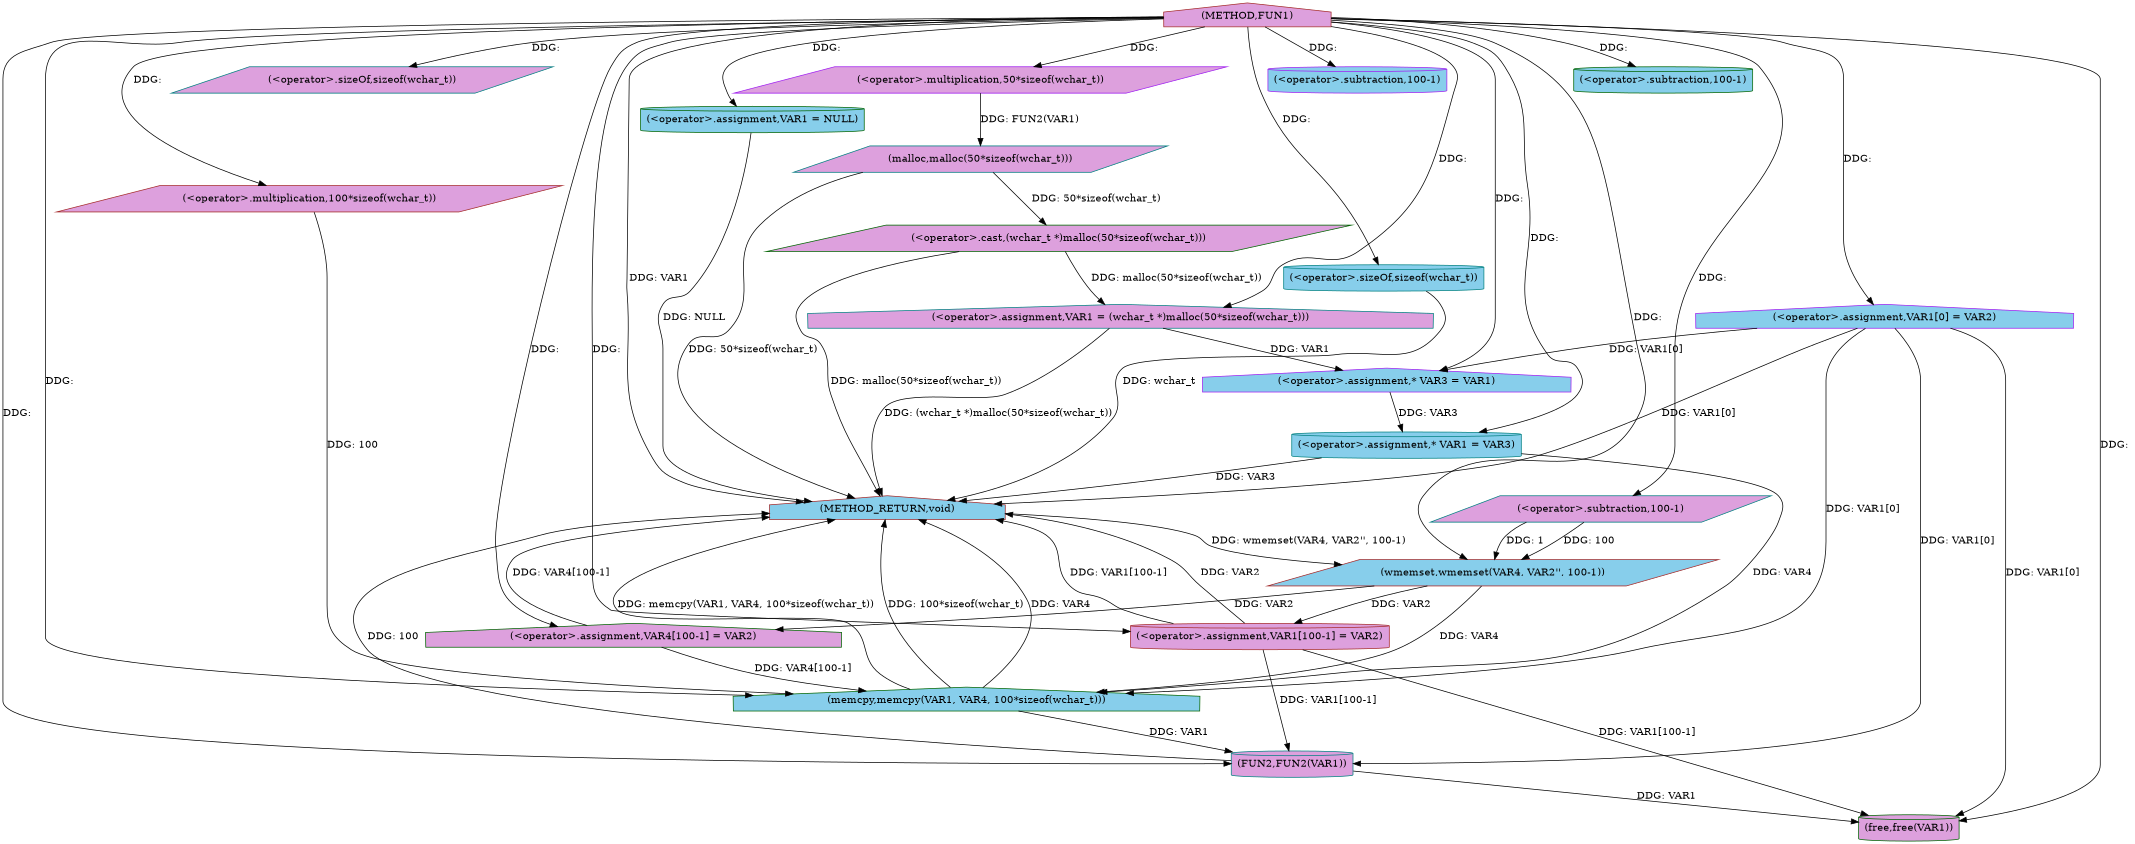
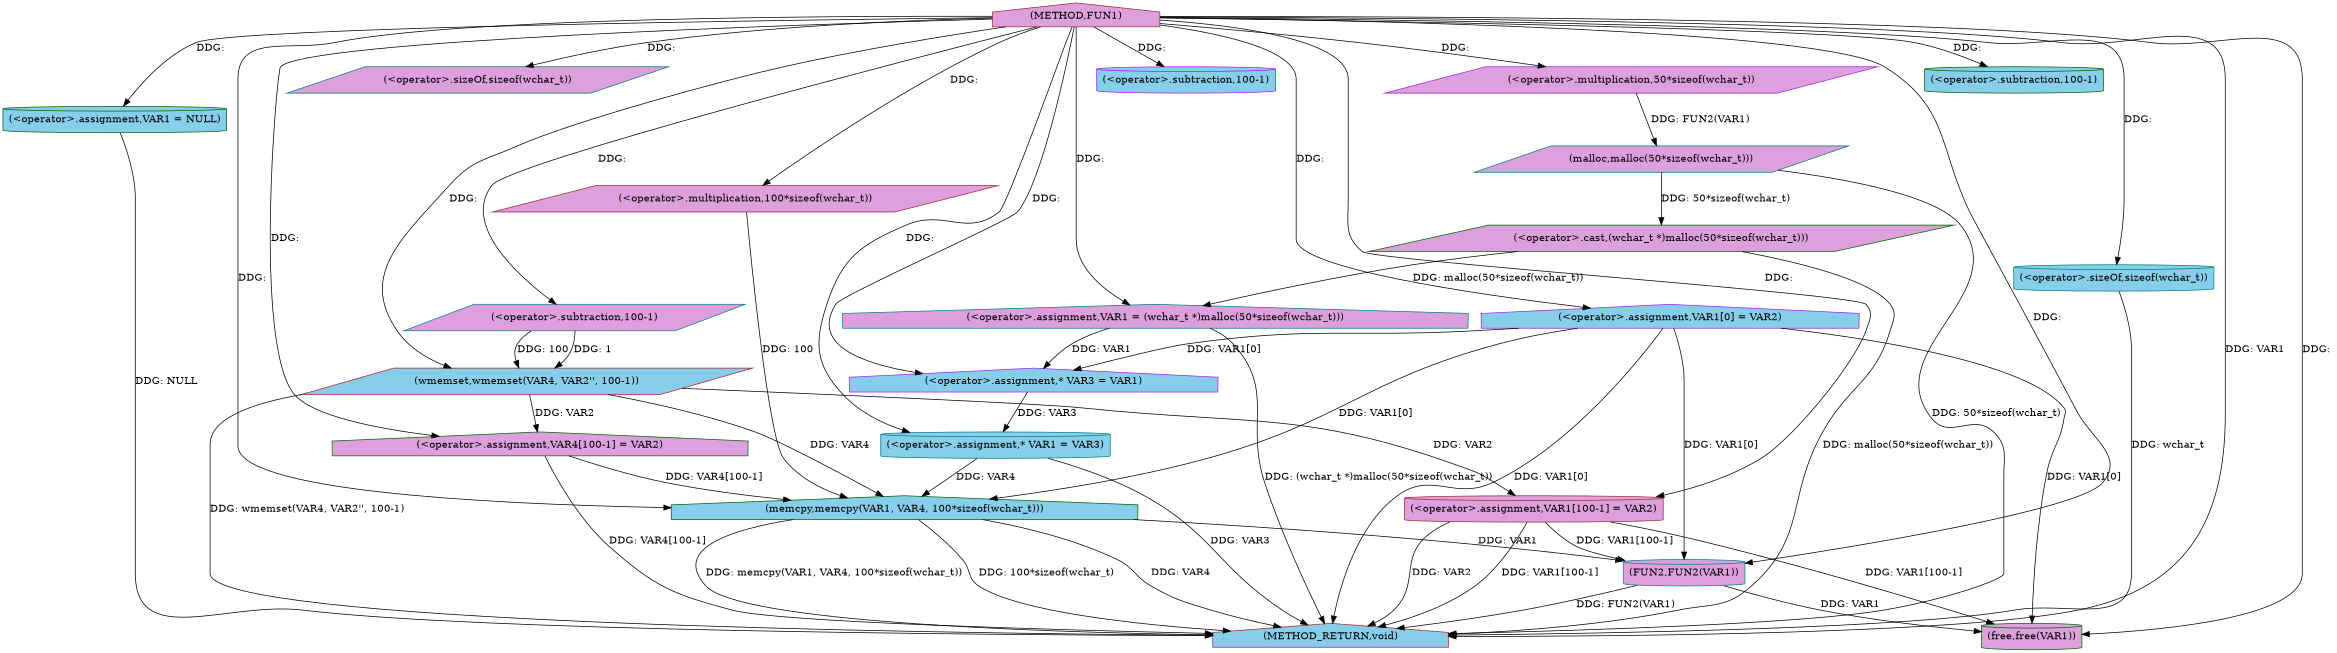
edge "(METHOD_RETURN,void)" -> "(wmemset,wmemset(VAR4, VAR2'', 100-1))": reversed
edge "(FUN2,FUN2(VAR1))" -> "(METHOD_RETURN,void)": label "DDG: 100" -> "DDG: FUN2(VAR1)"
